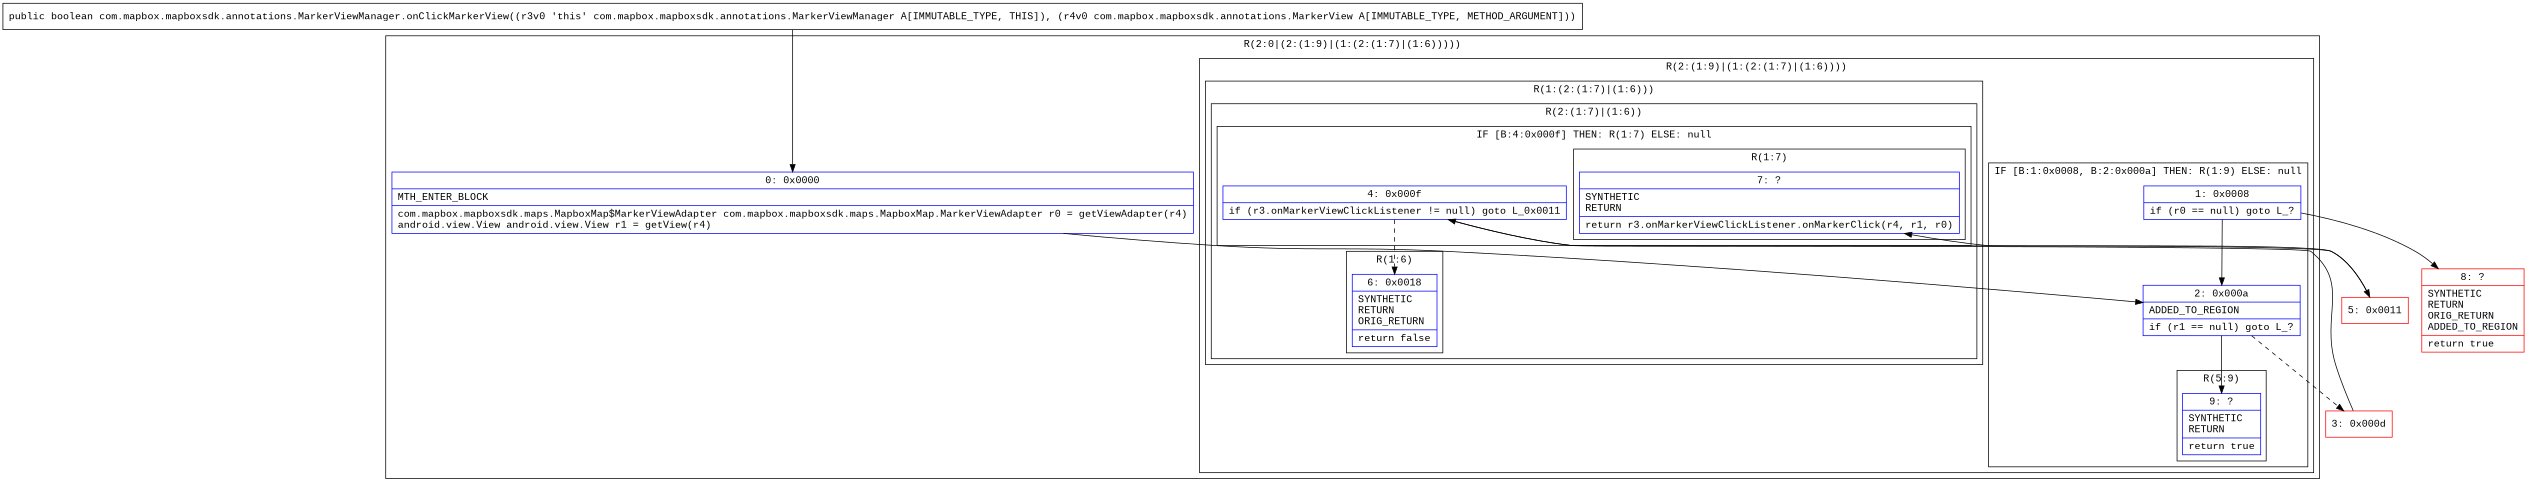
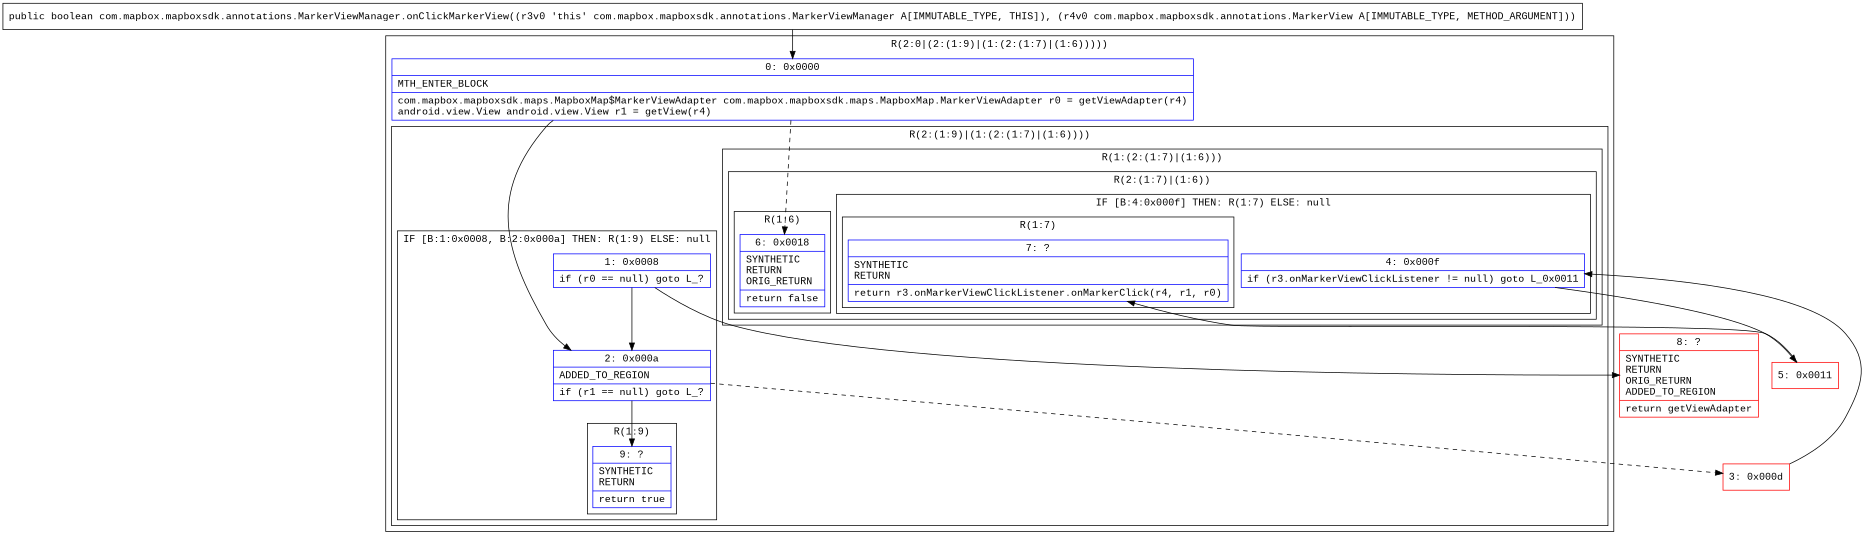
edge "4: 0x000f" -> "6: 0x0018": now "0: 0x0000" -> "6: 0x0018"
node "8: ?": text "return true" -> "return getViewAdapter"
cluster "R(5:9)": label "R(5:9)" -> "R(1:9)"
